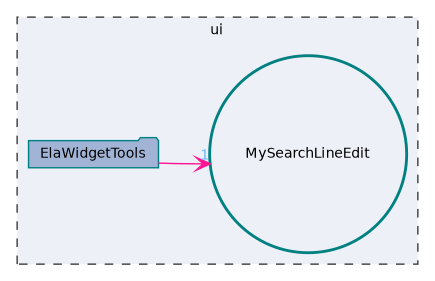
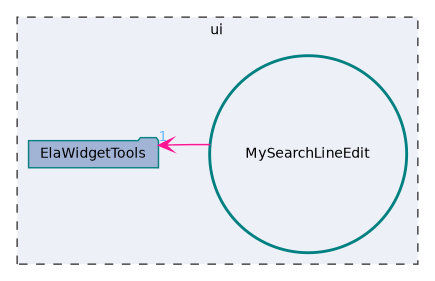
edge "ElaWidgetTools" -> "MySearchLineEdit": reversed
